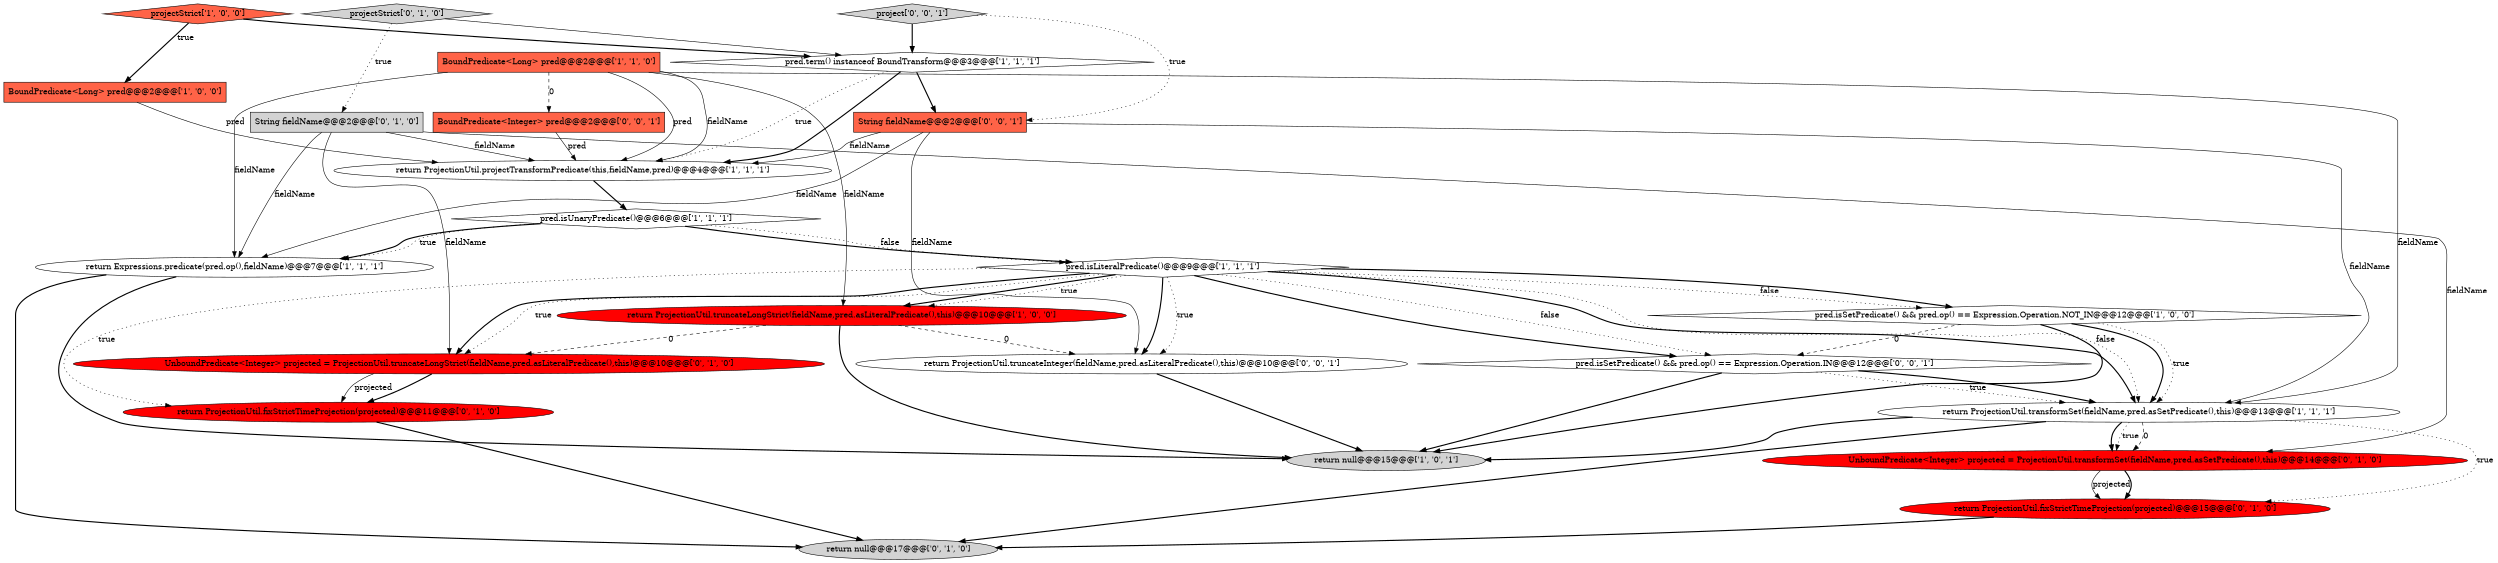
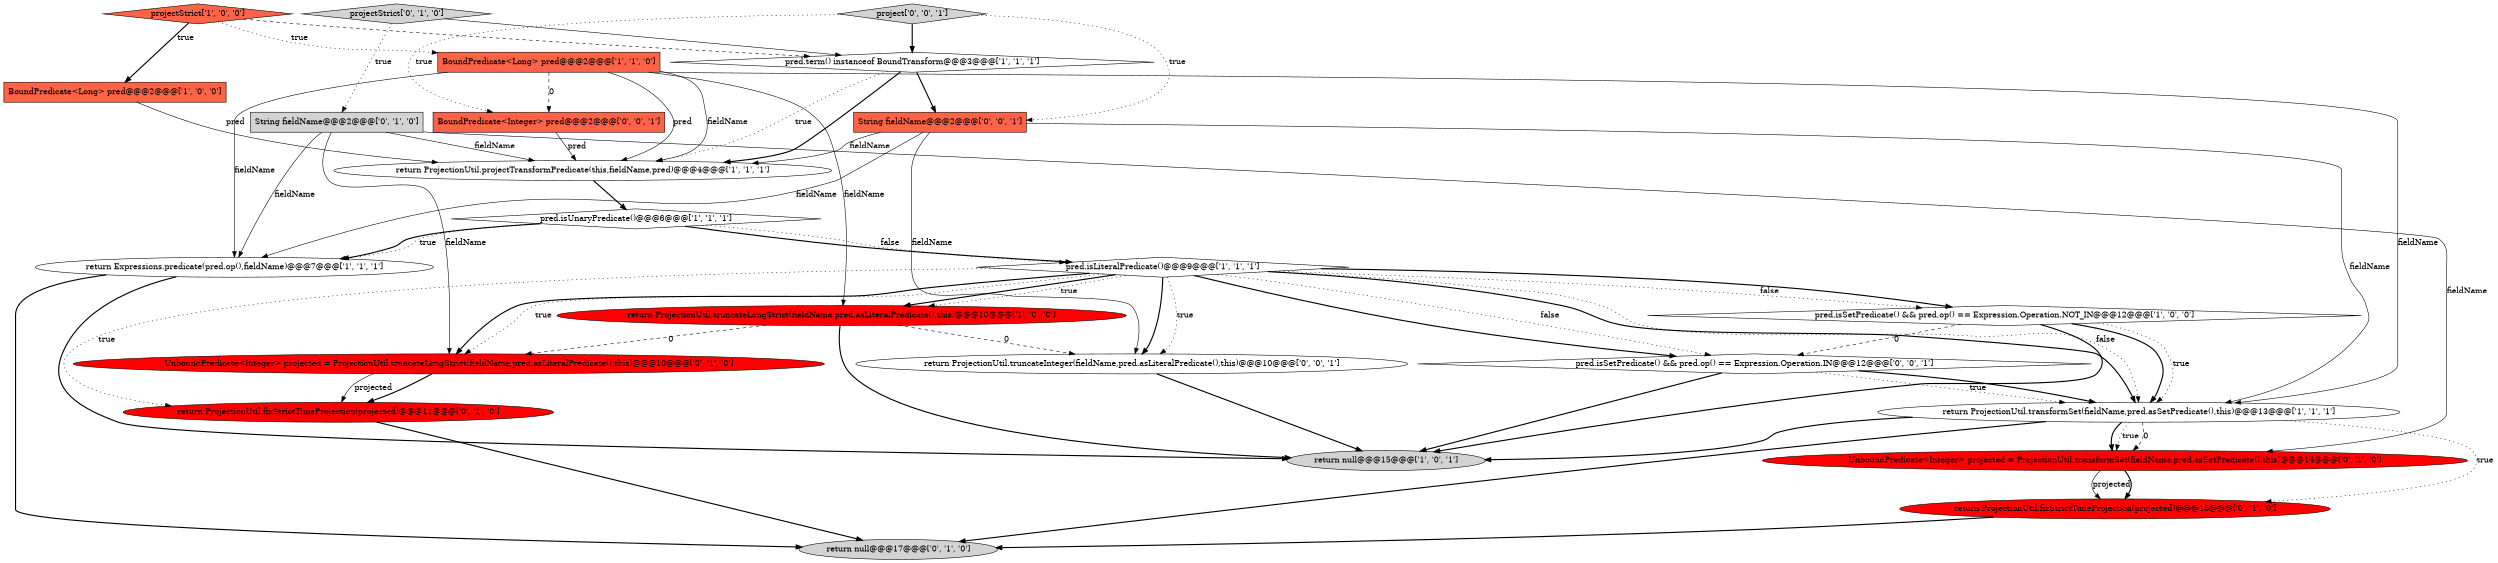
edge "project['0', '0', '1']" -> "BoundPredicate<Integer> pred@@@2@@@['0', '0', '1']": added, label "true"
edge "projectStrict['1', '0', '0']" -> "pred.term() instanceof BoundTransform@@@3@@@['1', '1', '1']": style bold -> dashed
edge "projectStrict['1', '0', '0']" -> "BoundPredicate<Long> pred@@@2@@@['1', '1', '0']": added, label "true"
